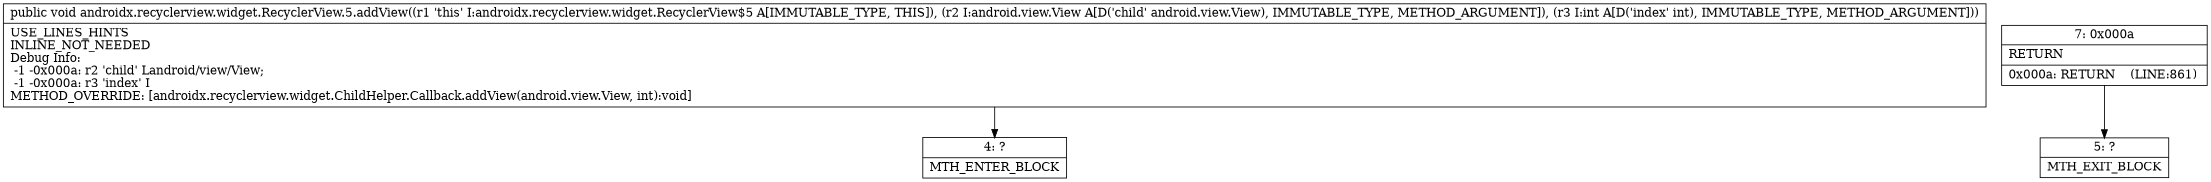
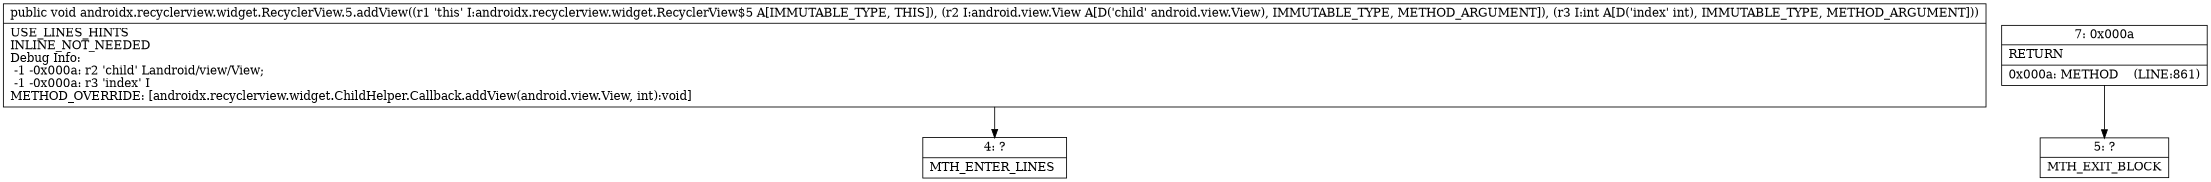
node "7: 0x000a": text "0x000a: RETURN    (LINE:861)" -> "0x000a: METHOD    (LINE:861)"
node "4: ?": text "MTH_ENTER_BLOCK" -> "MTH_ENTER_LINES"
